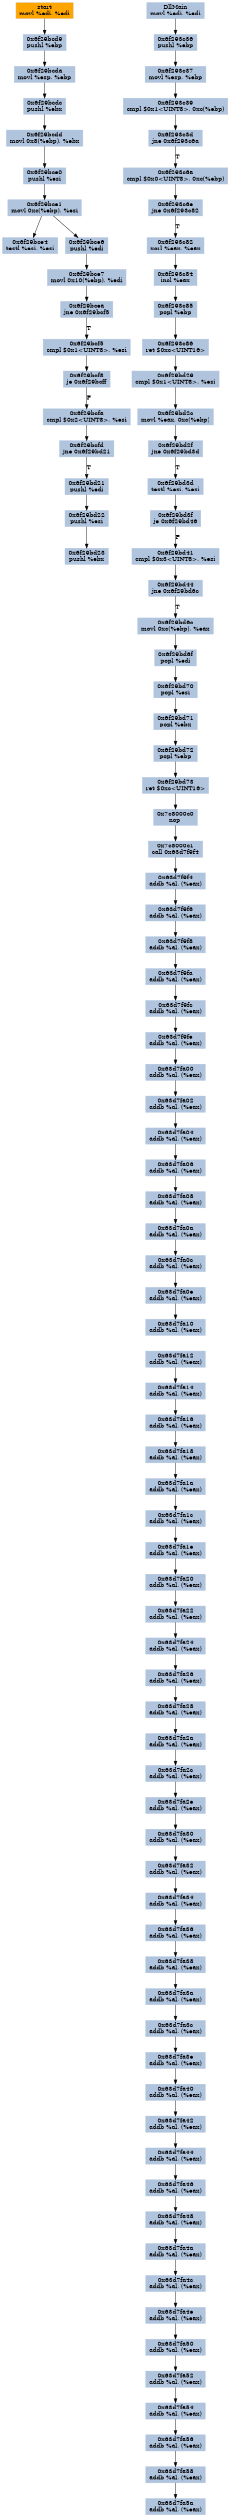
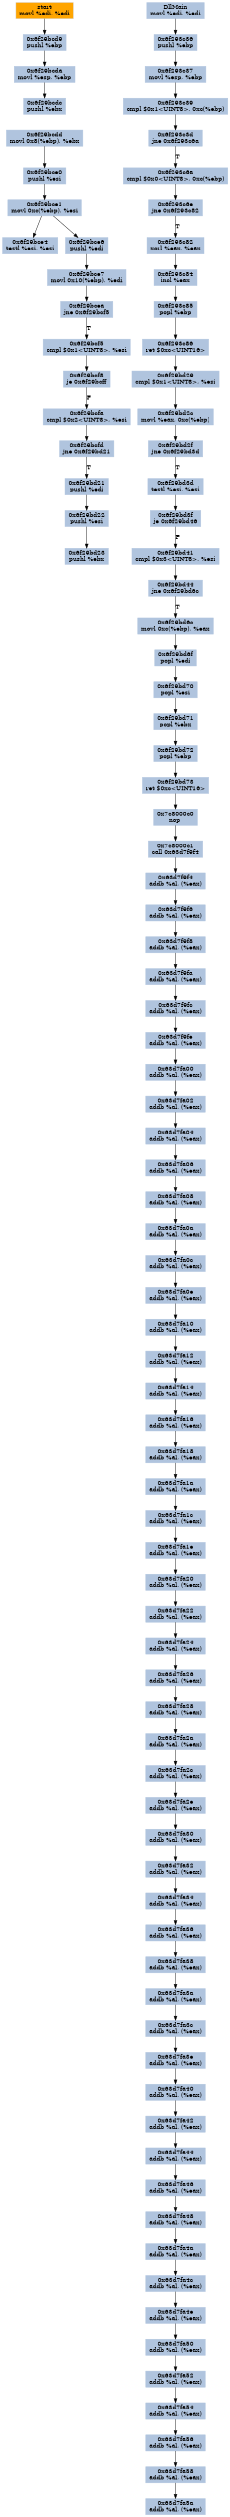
edge "0x6f29bcdc pushl %ebx" -> "0x6f29bcdd movl 0x8(%ebp), %ebx": removed
edge "0x63d7fa10 addb %al, (%eax)" -> "0x63d7fa12 addb %al, (%eax)": added
